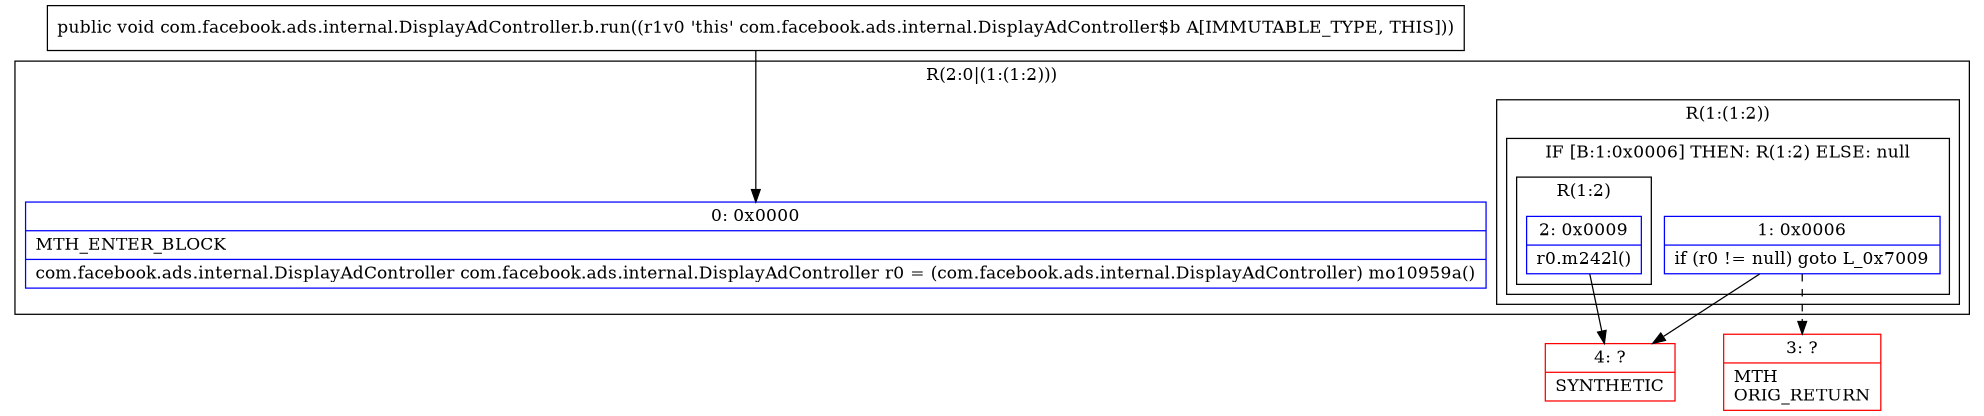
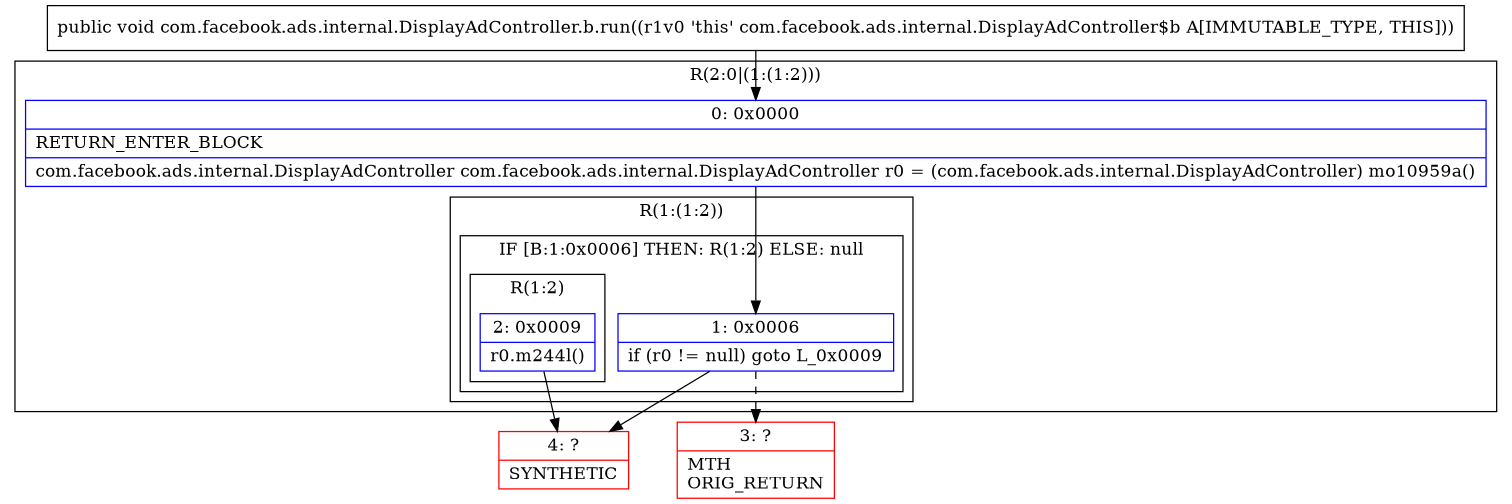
node "0: 0x0000": text "MTH_ENTER_BLOCK" -> "RETURN_ENTER_BLOCK"
edge "0: 0x0000" -> "1: 0x0006": added
node "2: 0x0009": text "r0.m242l()" -> "r0.m244l()"
node "1: 0x0006": text "if (r0 != null) goto L_0x7009" -> "if (r0 != null) goto L_0x0009"
